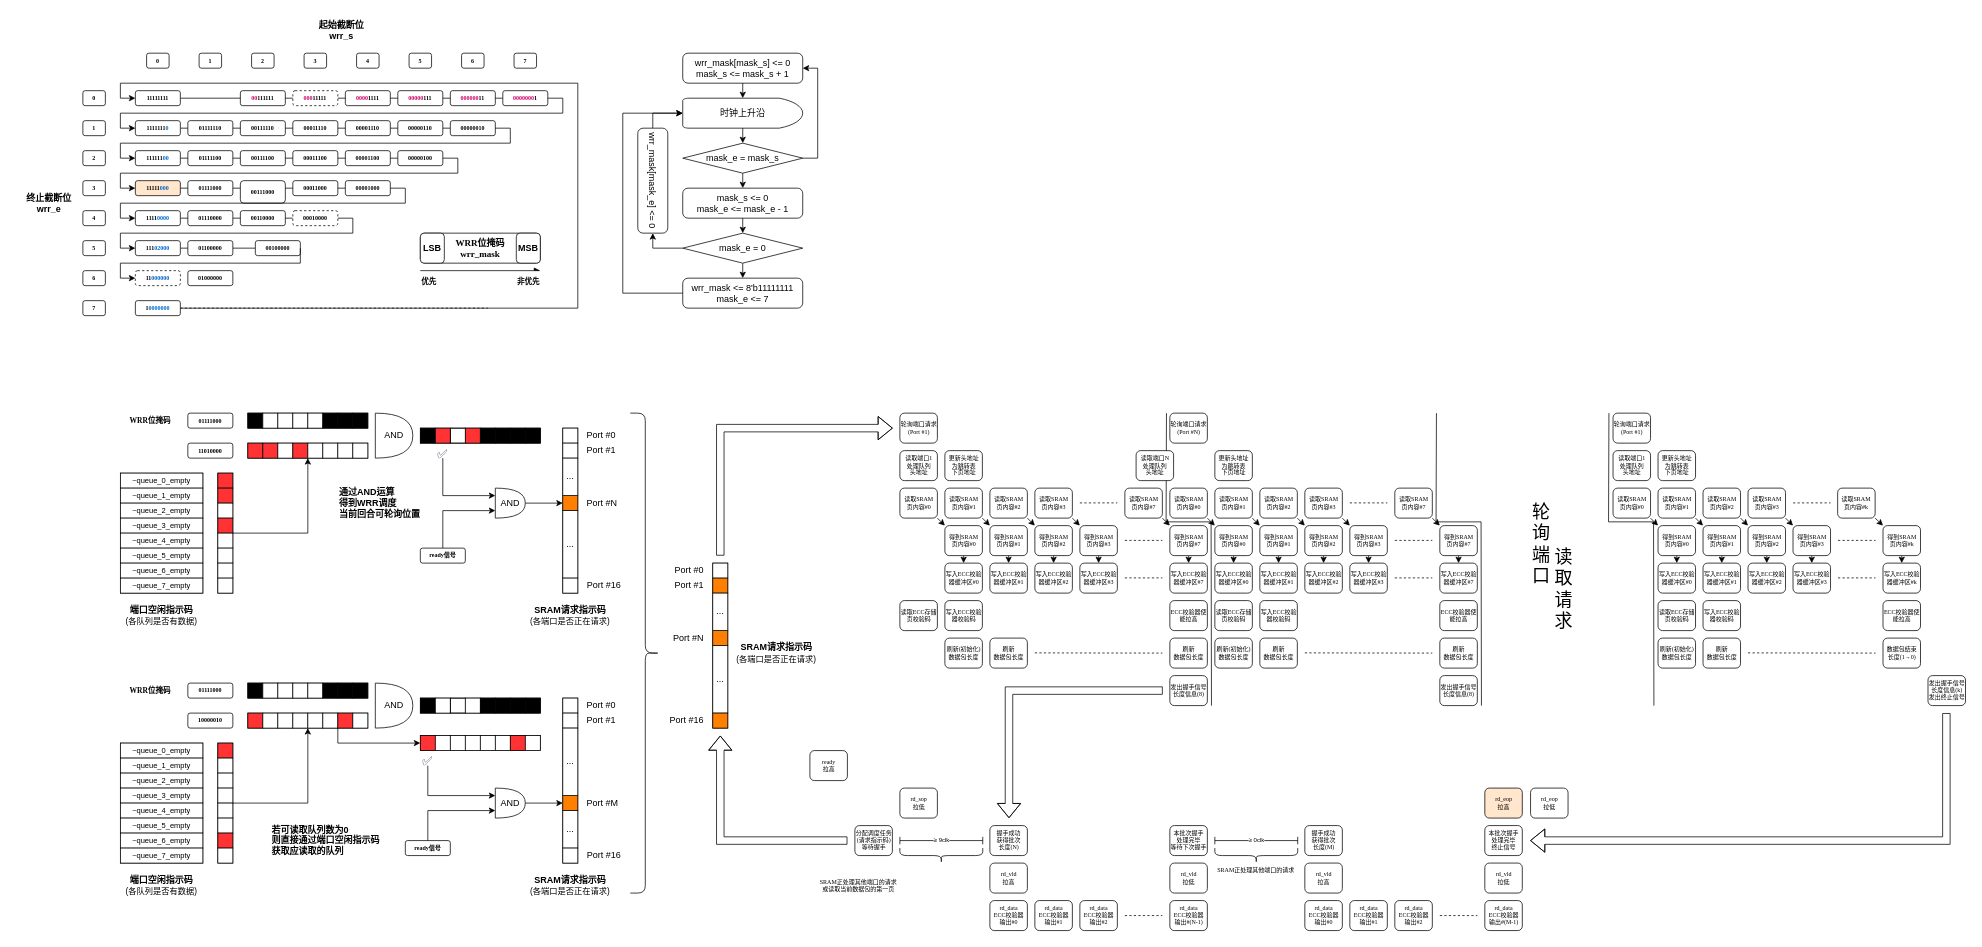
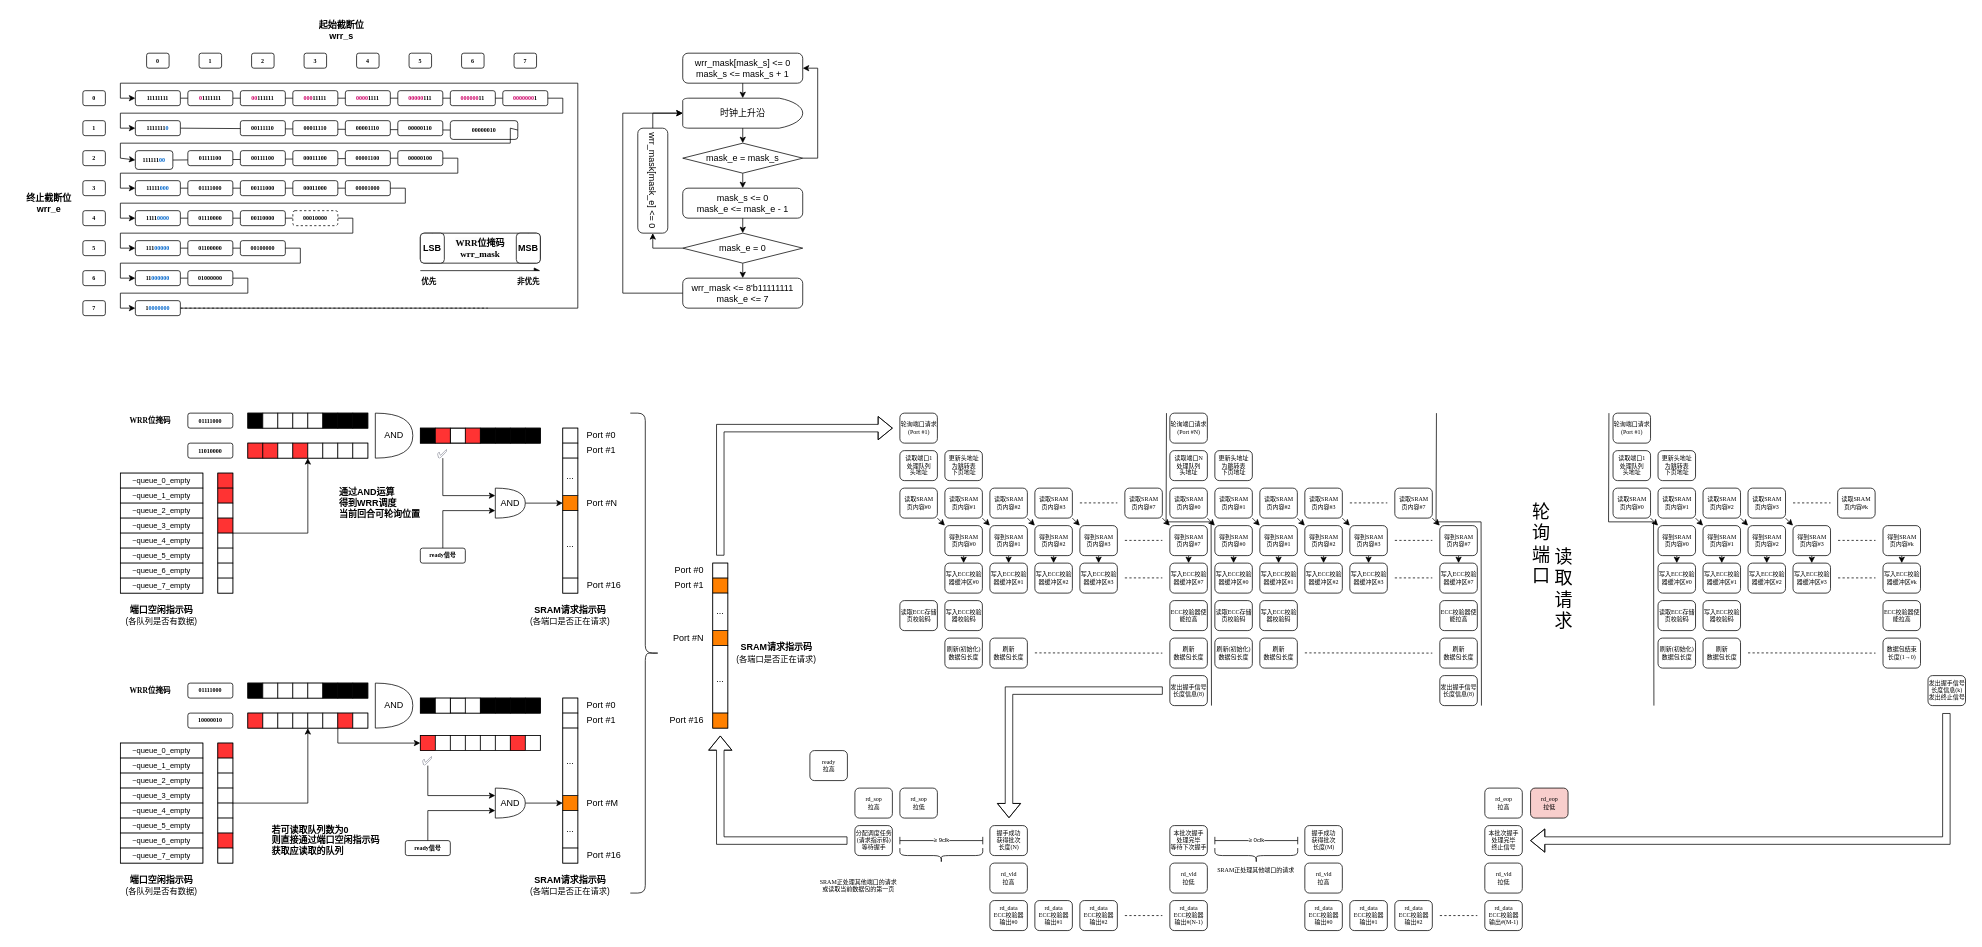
node "01111111": added
node "00011111": style dashed -> solid
node "01111110": removed
node "00000010": size 45x15 -> 68x19
node "11111100": size 45x15 -> 38x19
node "11111000": fillcolor #ffe6cc -> #ffffff
node "00111000": size 45x23 -> 45x15
node "11102000": label "11102000" -> "11100000"
node "00100000": moved (278, 248) -> (263, 248)
node "11000000": style dashed -> solid
edge "11000000" -- "01000000": added
edge "01000000" -> "10000000": added
node "读取端口N 处理队列 头地址": moved (1155, 465) -> (1189, 465)
edge "读取SRAM 页内容#k" -> "得到SRAM 页内容#k": removed
node "rd_sop 拉高": added
node "rd_eop 拉高": fillcolor #ffe6cc -> #ffffff
node "rd_eop 拉低": fillcolor #ffffff -> #f8cecc
